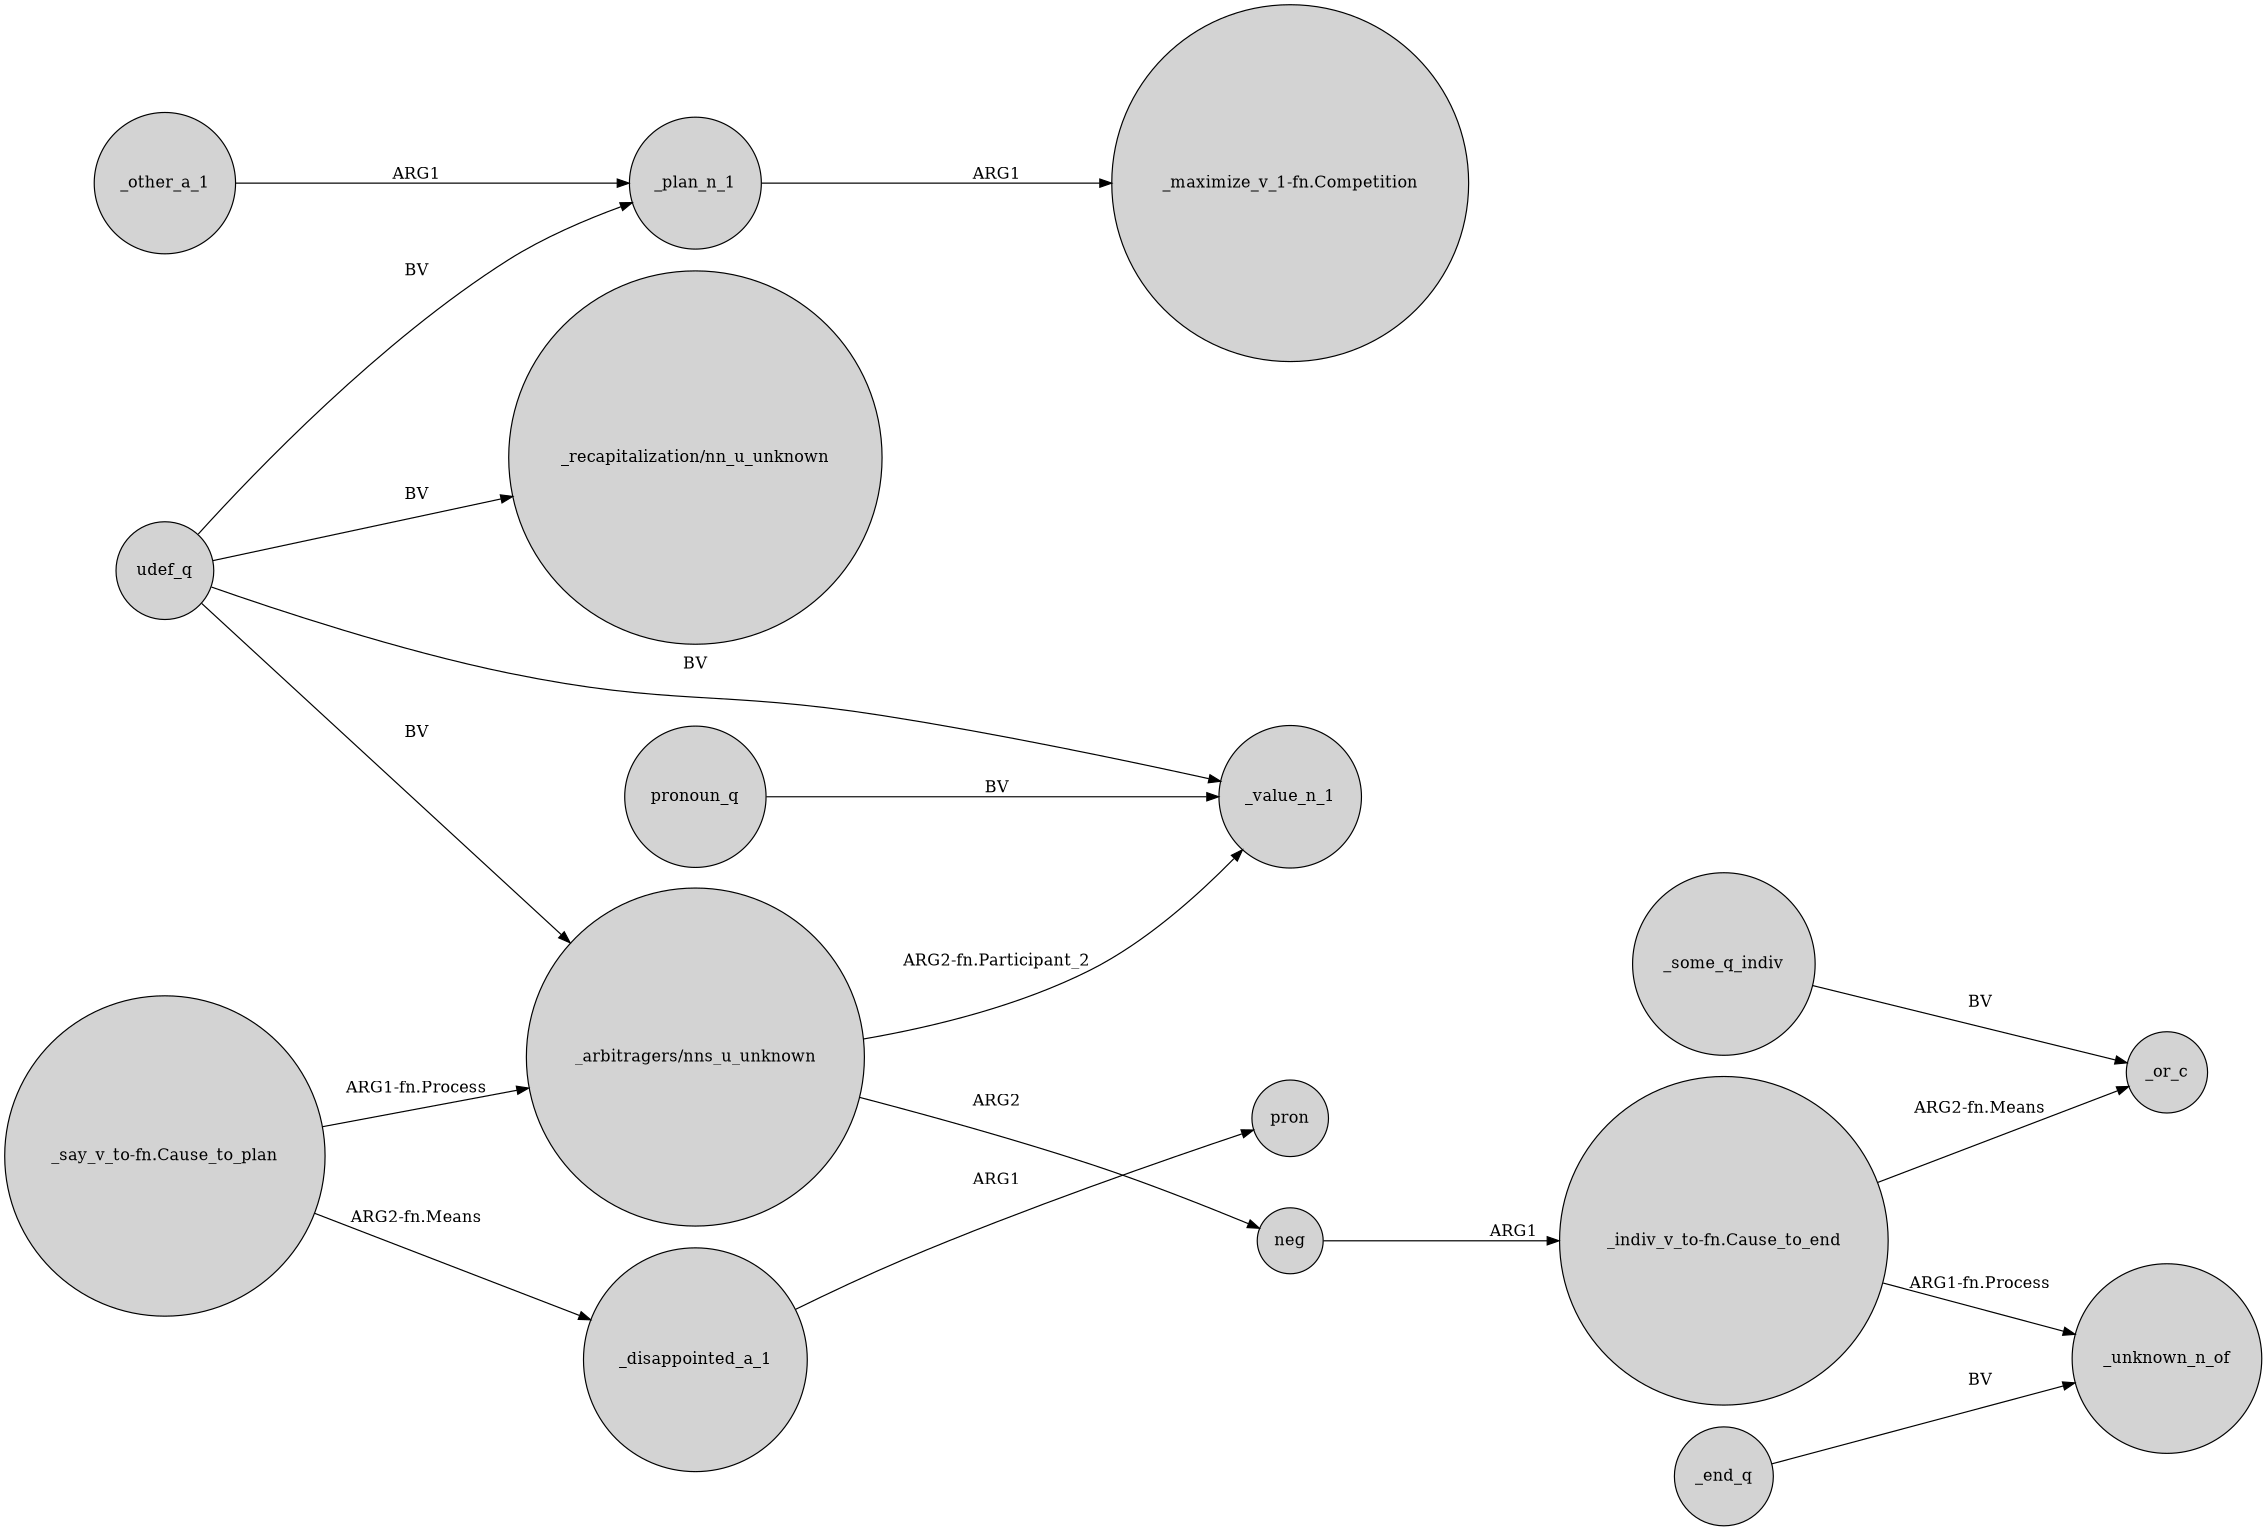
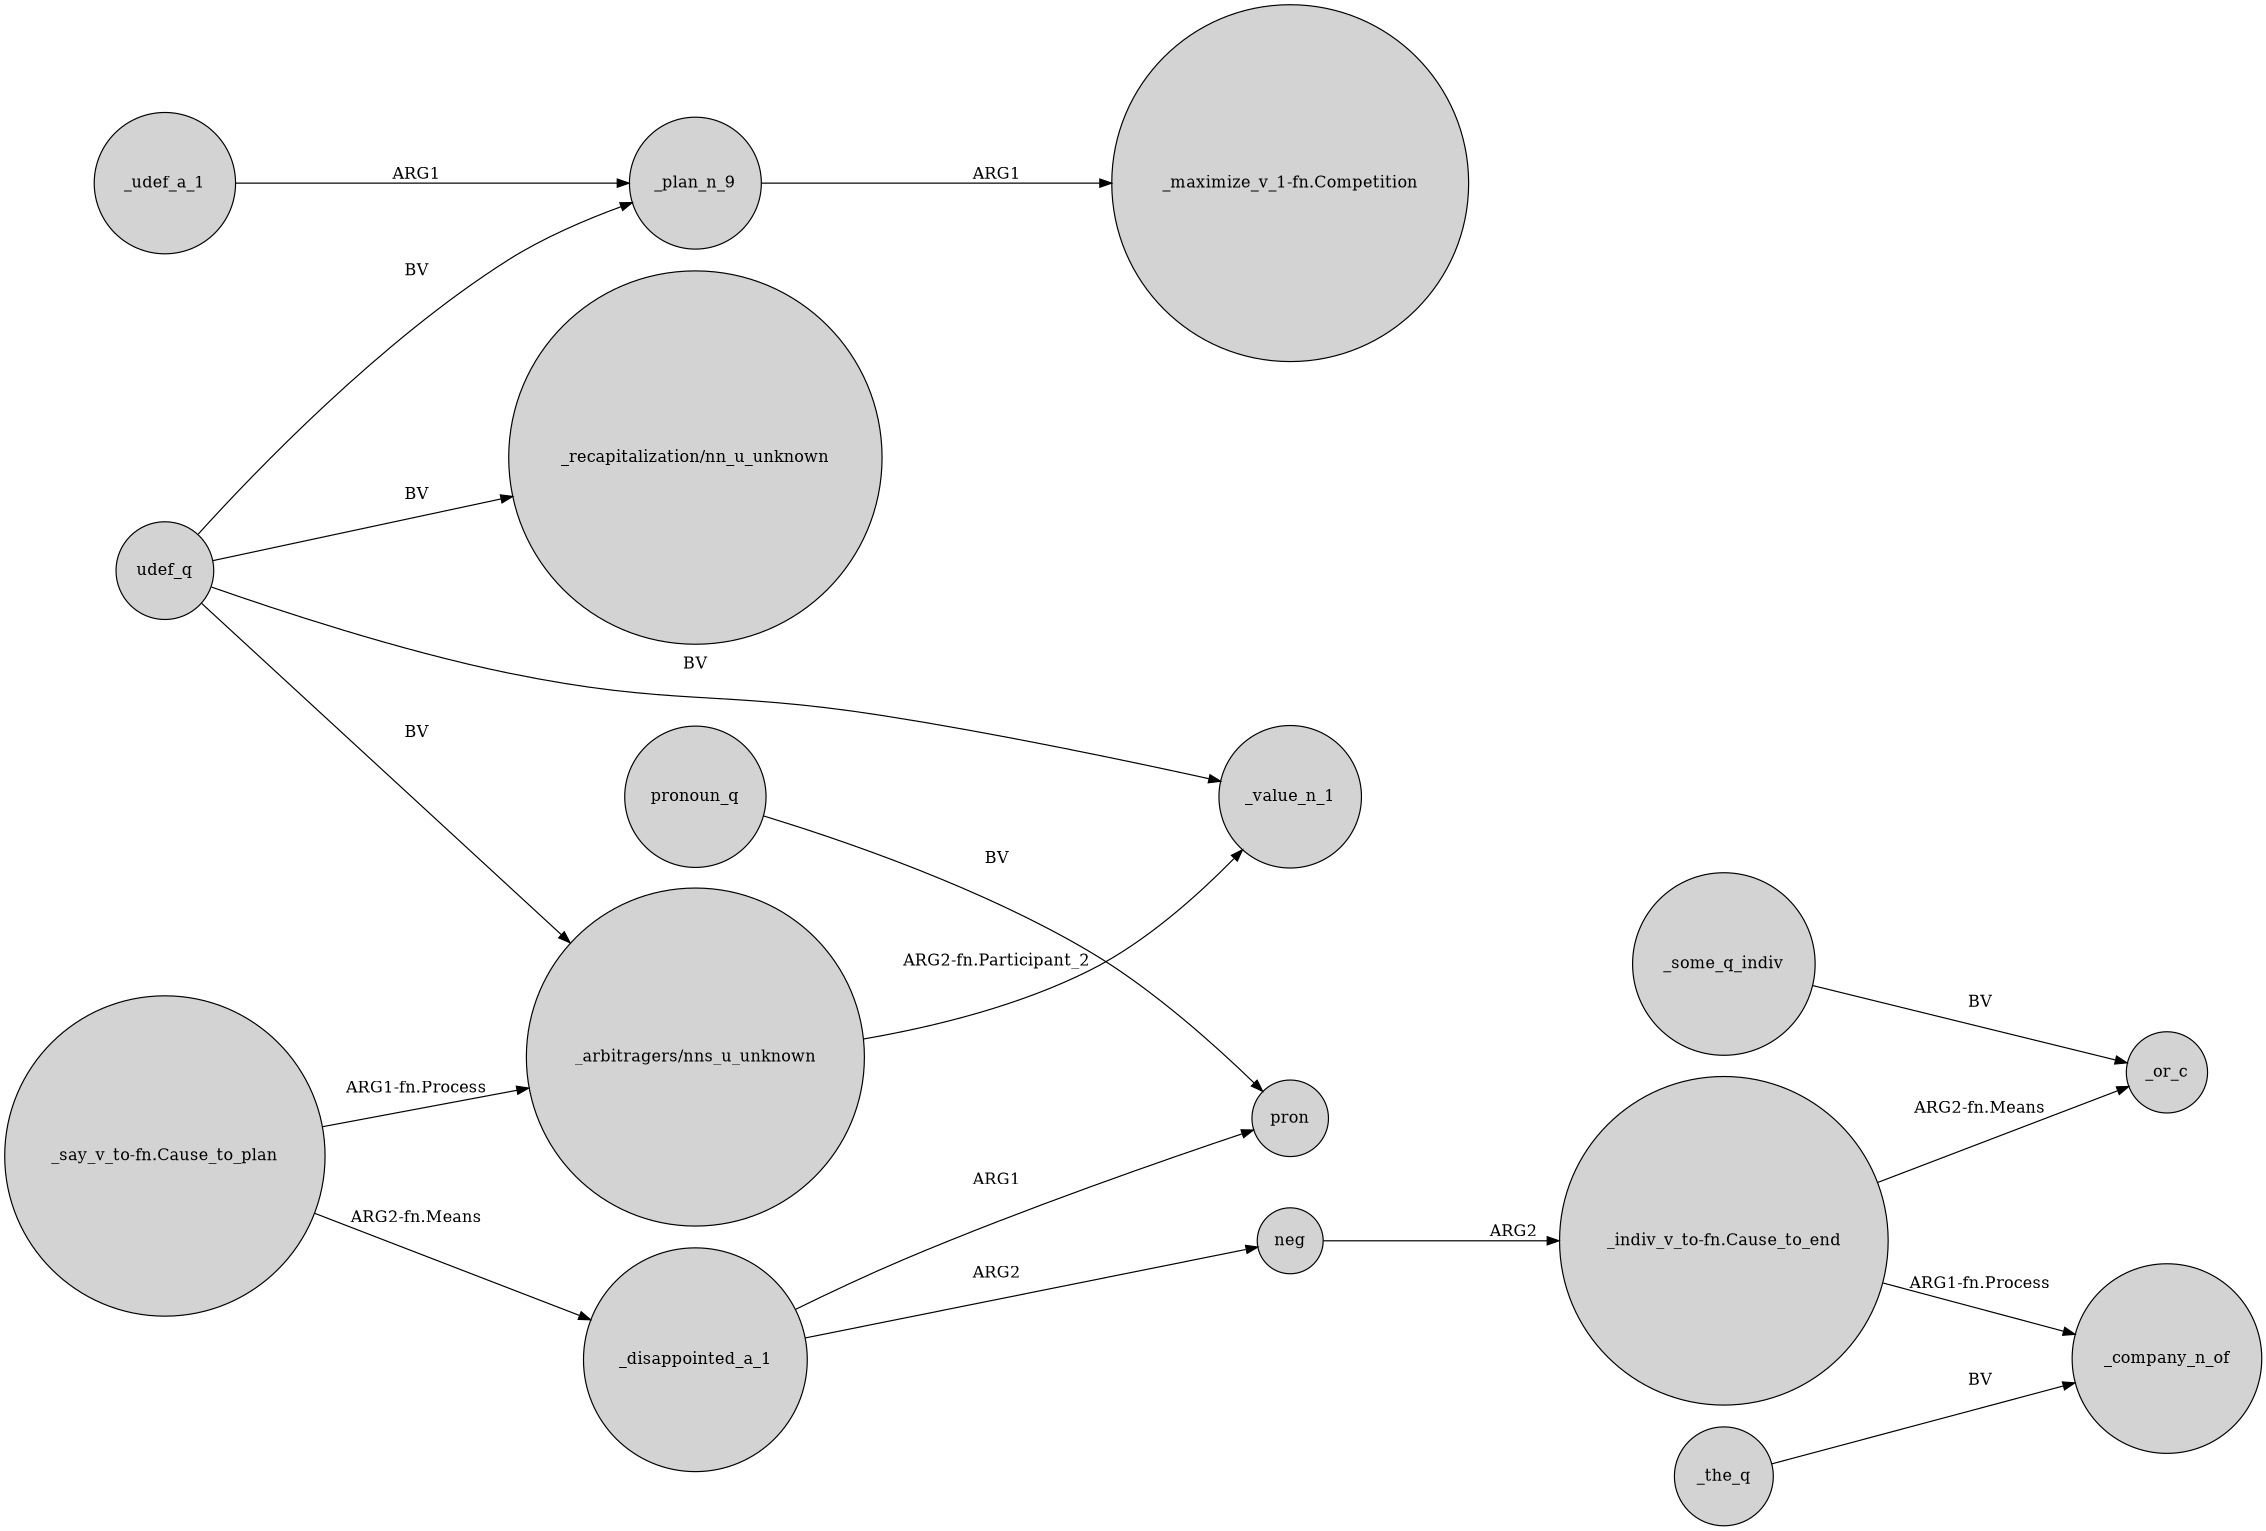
node "_other_a_1": label "_other_a_1" -> "_udef_a_1"
node "_plan_n_1": label "_plan_n_1" -> "_plan_n_9"
edge "pronoun_q" -> "_value_n_1": now "pronoun_q" -> "pron"
edge "_arbitragers/nns_u_unknown" -> "neg": now "_disappointed_a_1" -> "neg"
edge "neg" -> "_indiv_v_to-fn.Cause_to_end": label "ARG1" -> "ARG2"
node "_unknown_n_of": label "_unknown_n_of" -> "_company_n_of"
node "_end_q": label "_end_q" -> "_the_q"
